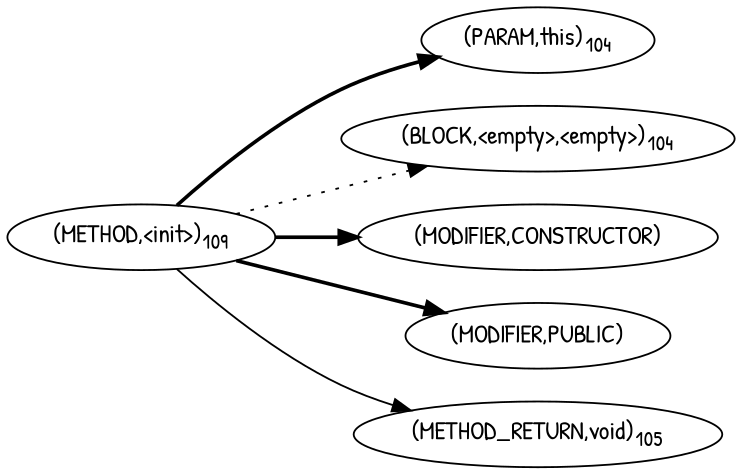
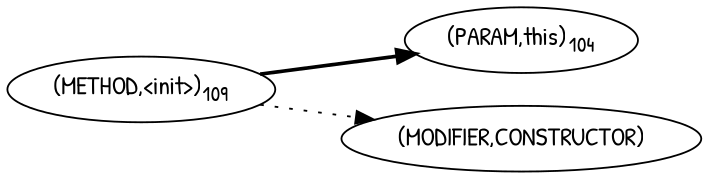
node "(BLOCK,<empty>,<empty>)": removed
edge "(METHOD,<init>)" -> "(MODIFIER,CONSTRUCTOR)": style bold -> dotted
node "(MODIFIER,PUBLIC)": removed
node "(METHOD_RETURN,void)": removed
